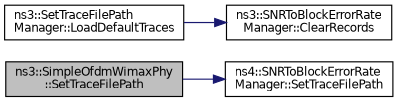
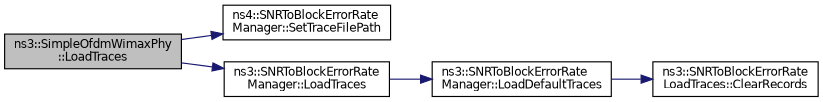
node "ns3::SetTraceFilePath Manager::LoadDefaultTraces": label "ns3::SetTraceFilePath Manager::LoadDefaultTraces" -> "ns3::SNRToBlockErrorRate Manager::LoadDefaultTraces"
node "ns3::SNRToBlockErrorRate Manager::ClearRecords": label "ns3::SNRToBlockErrorRate Manager::ClearRecords" -> "ns3::SNRToBlockErrorRate LoadTraces::ClearRecords"
node "ns3::SimpleOfdmWimaxPhy ::SetTraceFilePath": label "ns3::SimpleOfdmWimaxPhy ::SetTraceFilePath" -> "ns3::SimpleOfdmWimaxPhy ::LoadTraces"
node "ns3::SNRToBlockErrorRate Manager::LoadTraces": added
